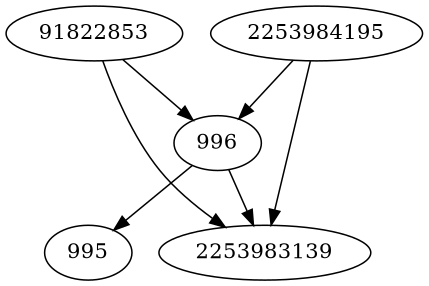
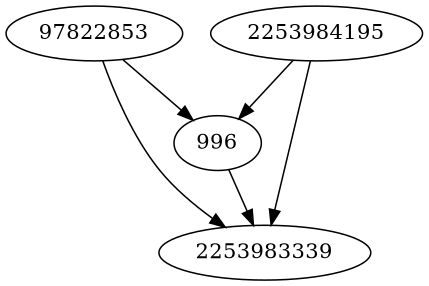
node "91822853": label "91822853" -> "97822853"
node "995": removed
node "2253983139": label "2253983139" -> "2253983339"
